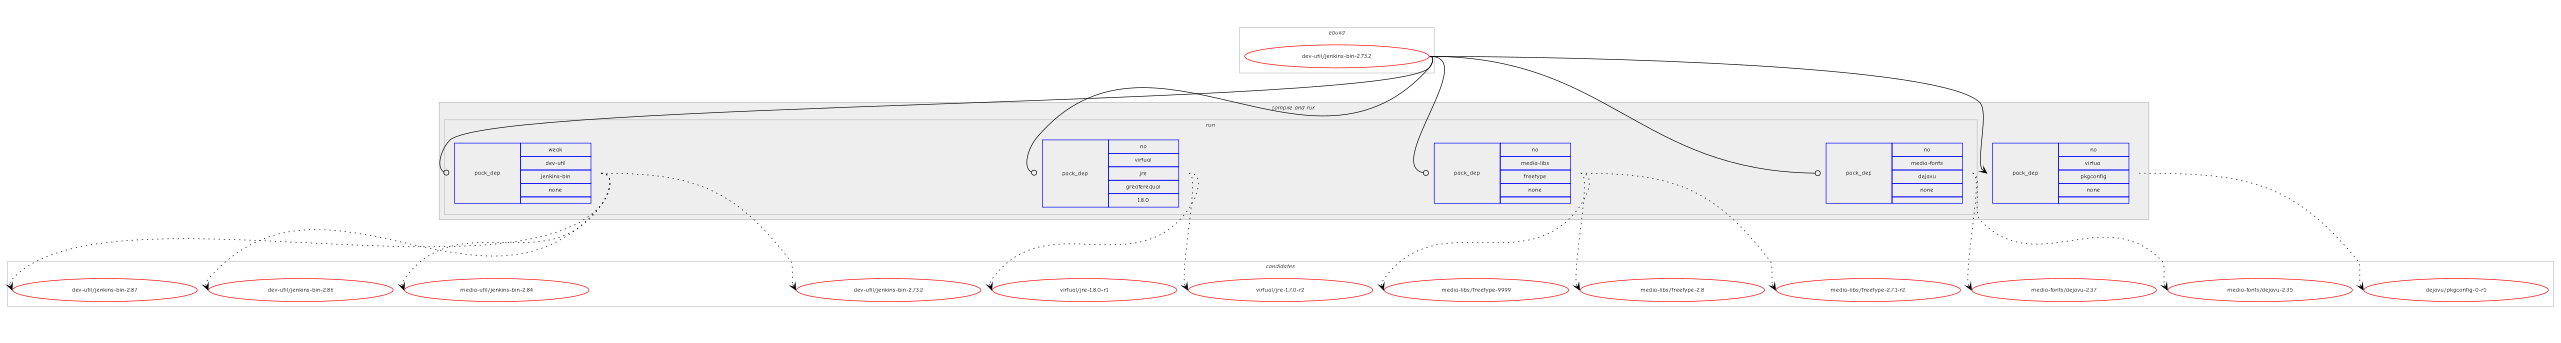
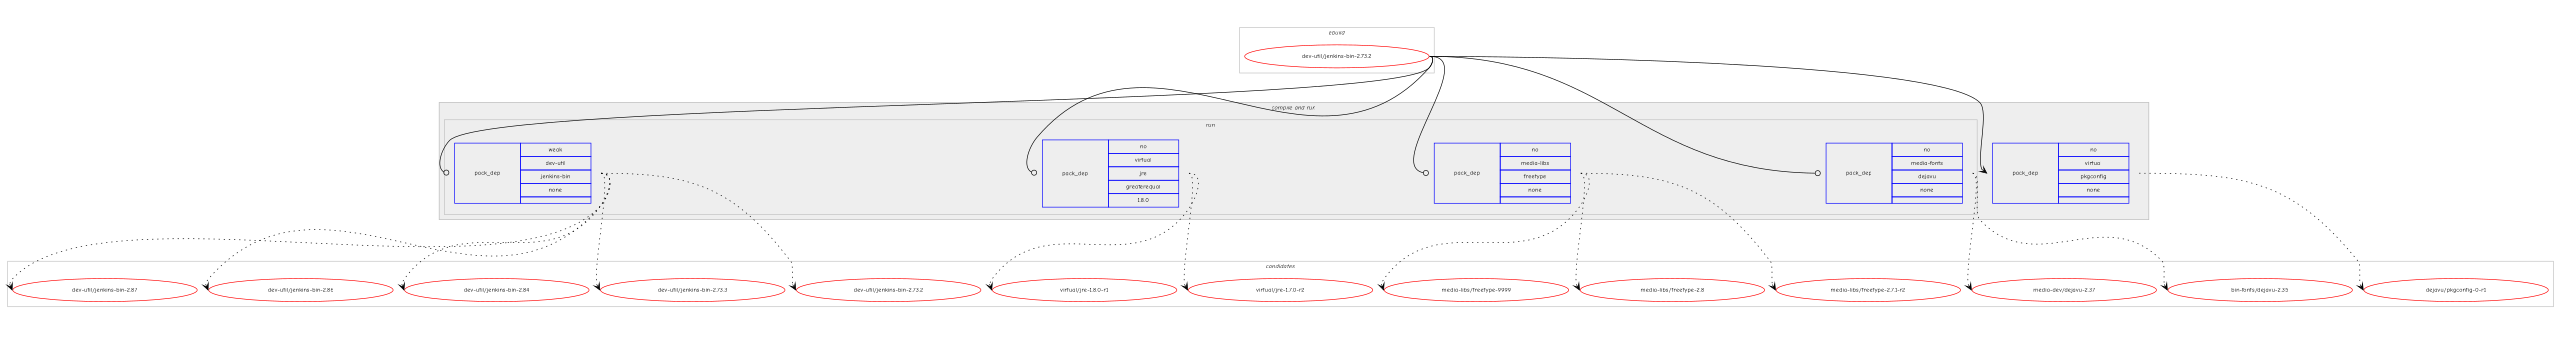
node "media-util/jenkins-bin-2.84": label "media-util/jenkins-bin-2.84" -> "dev-util/jenkins-bin-2.84"
node "dev-util/jenkins-bin-2.73.3": added
node "media-fonts/dejavu-2.37": label "media-fonts/dejavu-2.37" -> "media-dev/dejavu-2.37"
node "media-fonts/dejavu-2.35": label "media-fonts/dejavu-2.35" -> "bin-fonts/dejavu-2.35"
